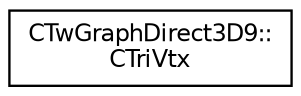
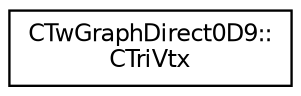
node "CTwGraphDirect3D9:: CTriVtx": label "CTwGraphDirect3D9:: CTriVtx" -> "CTwGraphDirect0D9:: CTriVtx"
